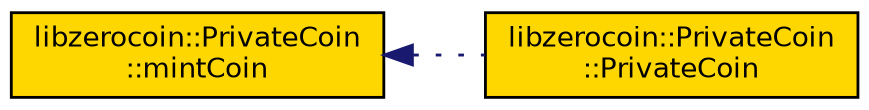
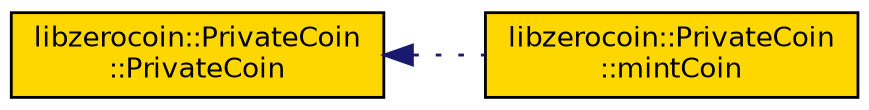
edge "libzerocoin::PrivateCoin ::PrivateCoin" -> "libzerocoin::PrivateCoin ::mintCoin": reversed
